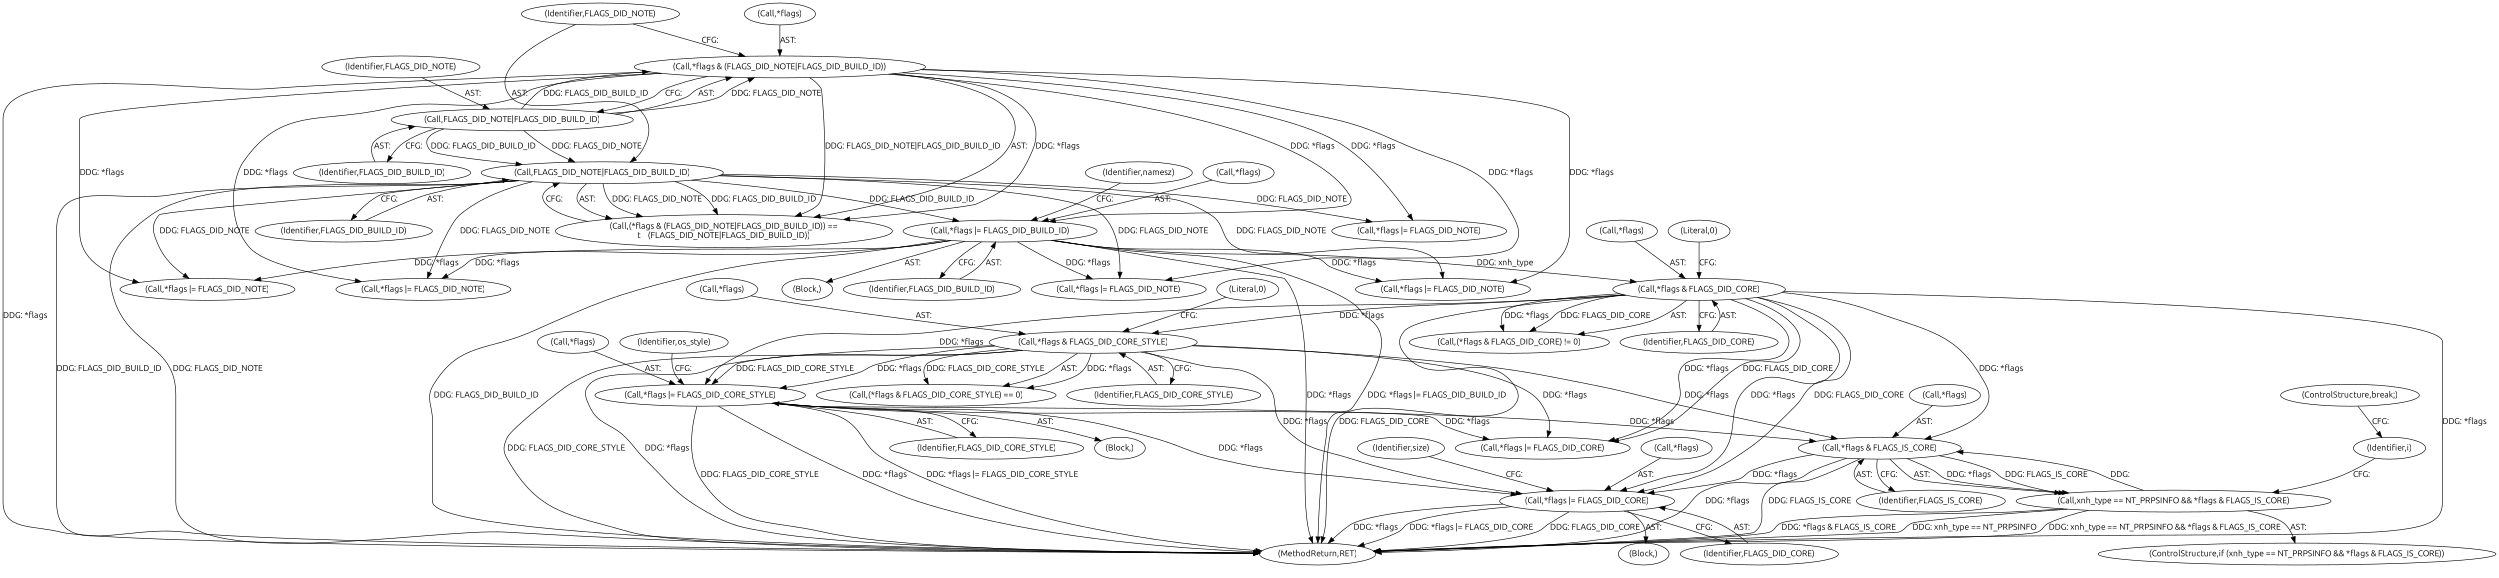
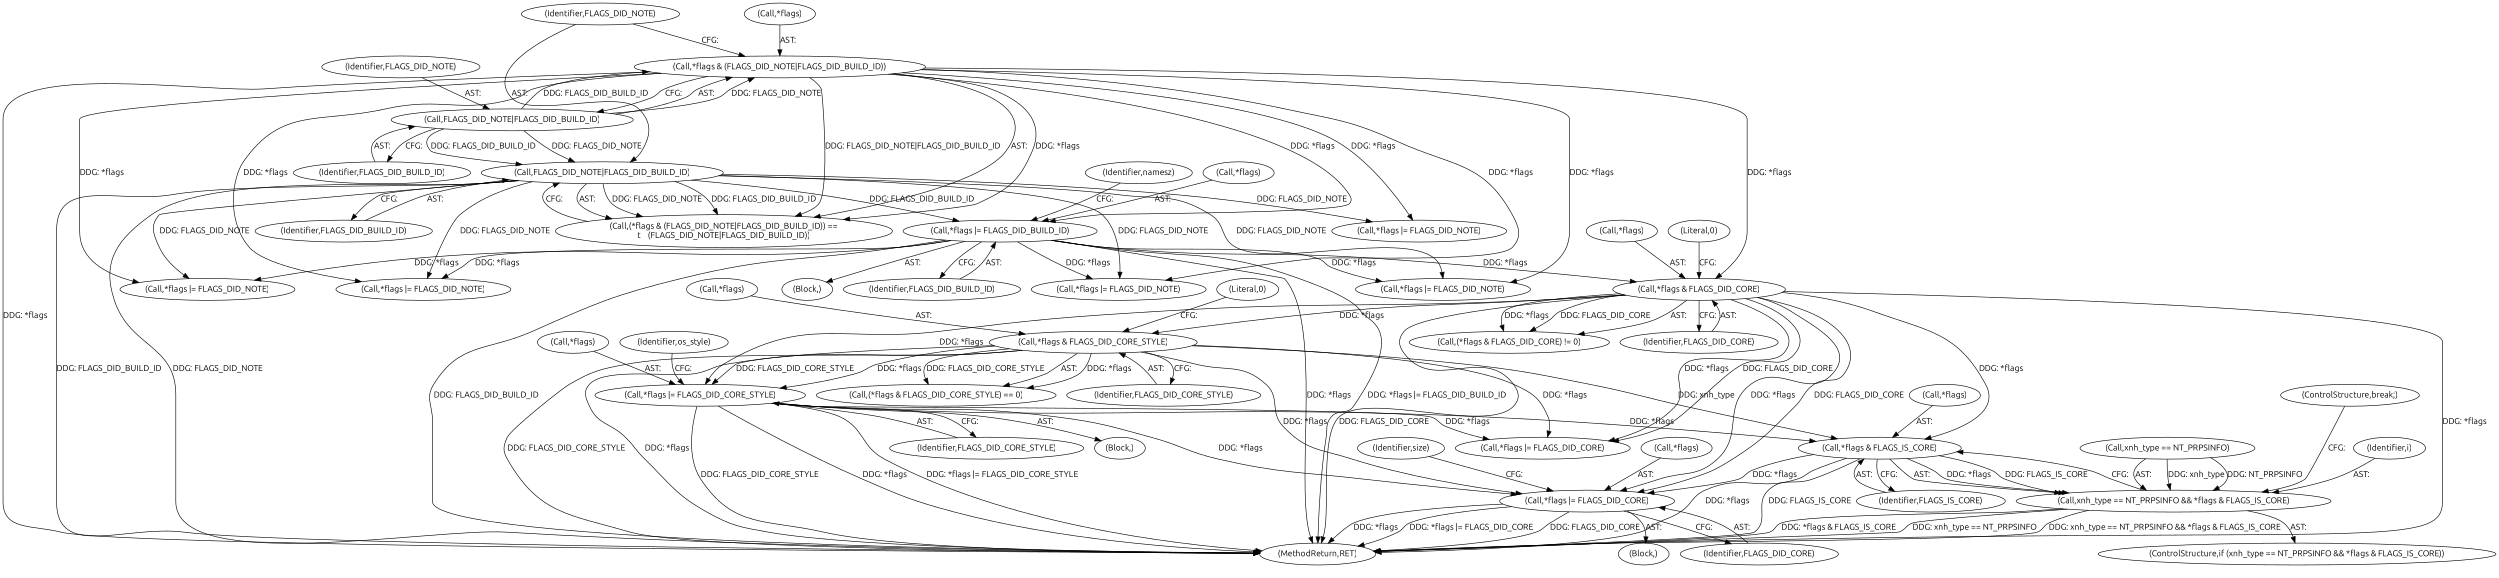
edge "(Call,*flags & (FLAGS_DID_NOTE|FLAGS_DID_BUILD_ID))" -> "(Call,*flags & FLAGS_DID_CORE)": added, label "DDG: *flags"
edge "(Call,*flags |= FLAGS_DID_BUILD_ID)" -> "(Call,*flags & FLAGS_DID_CORE)": label "DDG: xnh_type" -> "DDG: *flags"
edge "(Call,*flags & FLAGS_DID_CORE_STYLE)" -> "(Call,*flags & FLAGS_IS_CORE)": label "DDG: *flags" -> "DDG: xnh_type"
edge "(ControlStructure,break;)" -> "(Identifier,i)": now "(ControlStructure,break;)" -> "(Call,xnh_type == NT_PRPSINFO && *flags & FLAGS_IS_CORE)"
node "(Call,xnh_type == NT_PRPSINFO)": added
edge "(Call,xnh_type == NT_PRPSINFO && *flags & FLAGS_IS_CORE)" -> "(Call,*flags & FLAGS_IS_CORE)": label "DDG: " -> "CFG: "
edge "(Identifier,i)" -> "(Call,xnh_type == NT_PRPSINFO && *flags & FLAGS_IS_CORE)": label "CFG: " -> "AST: "
